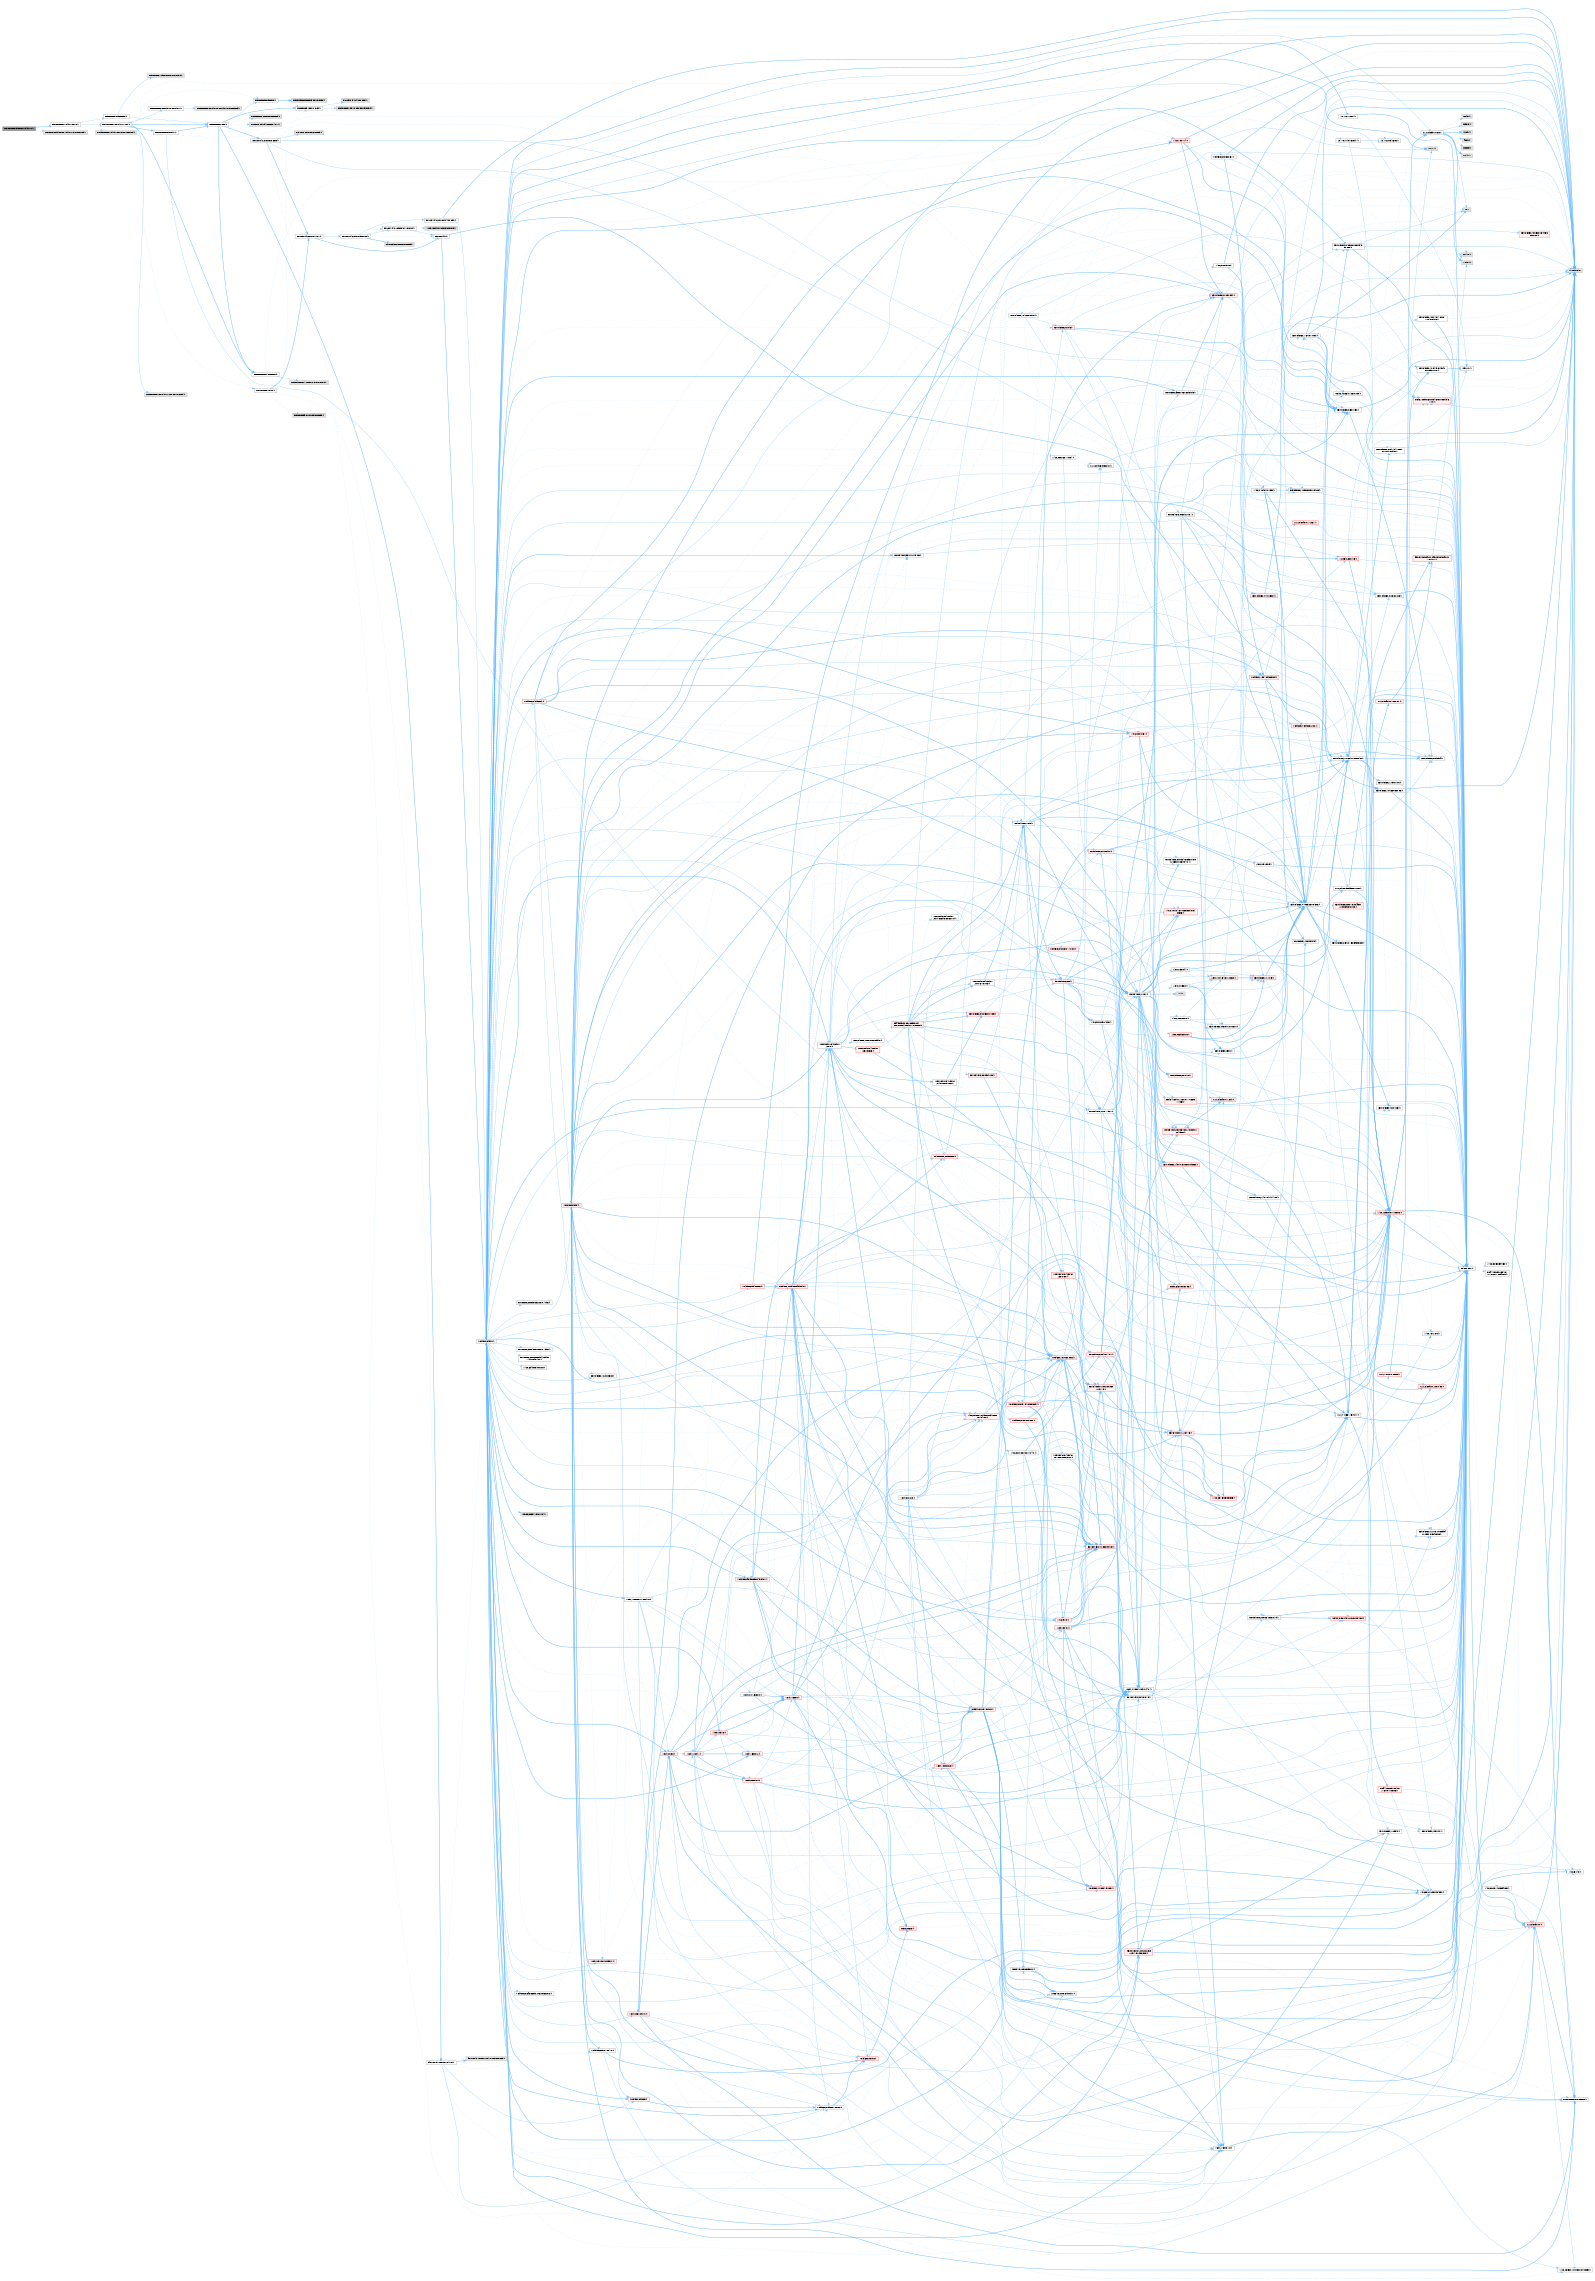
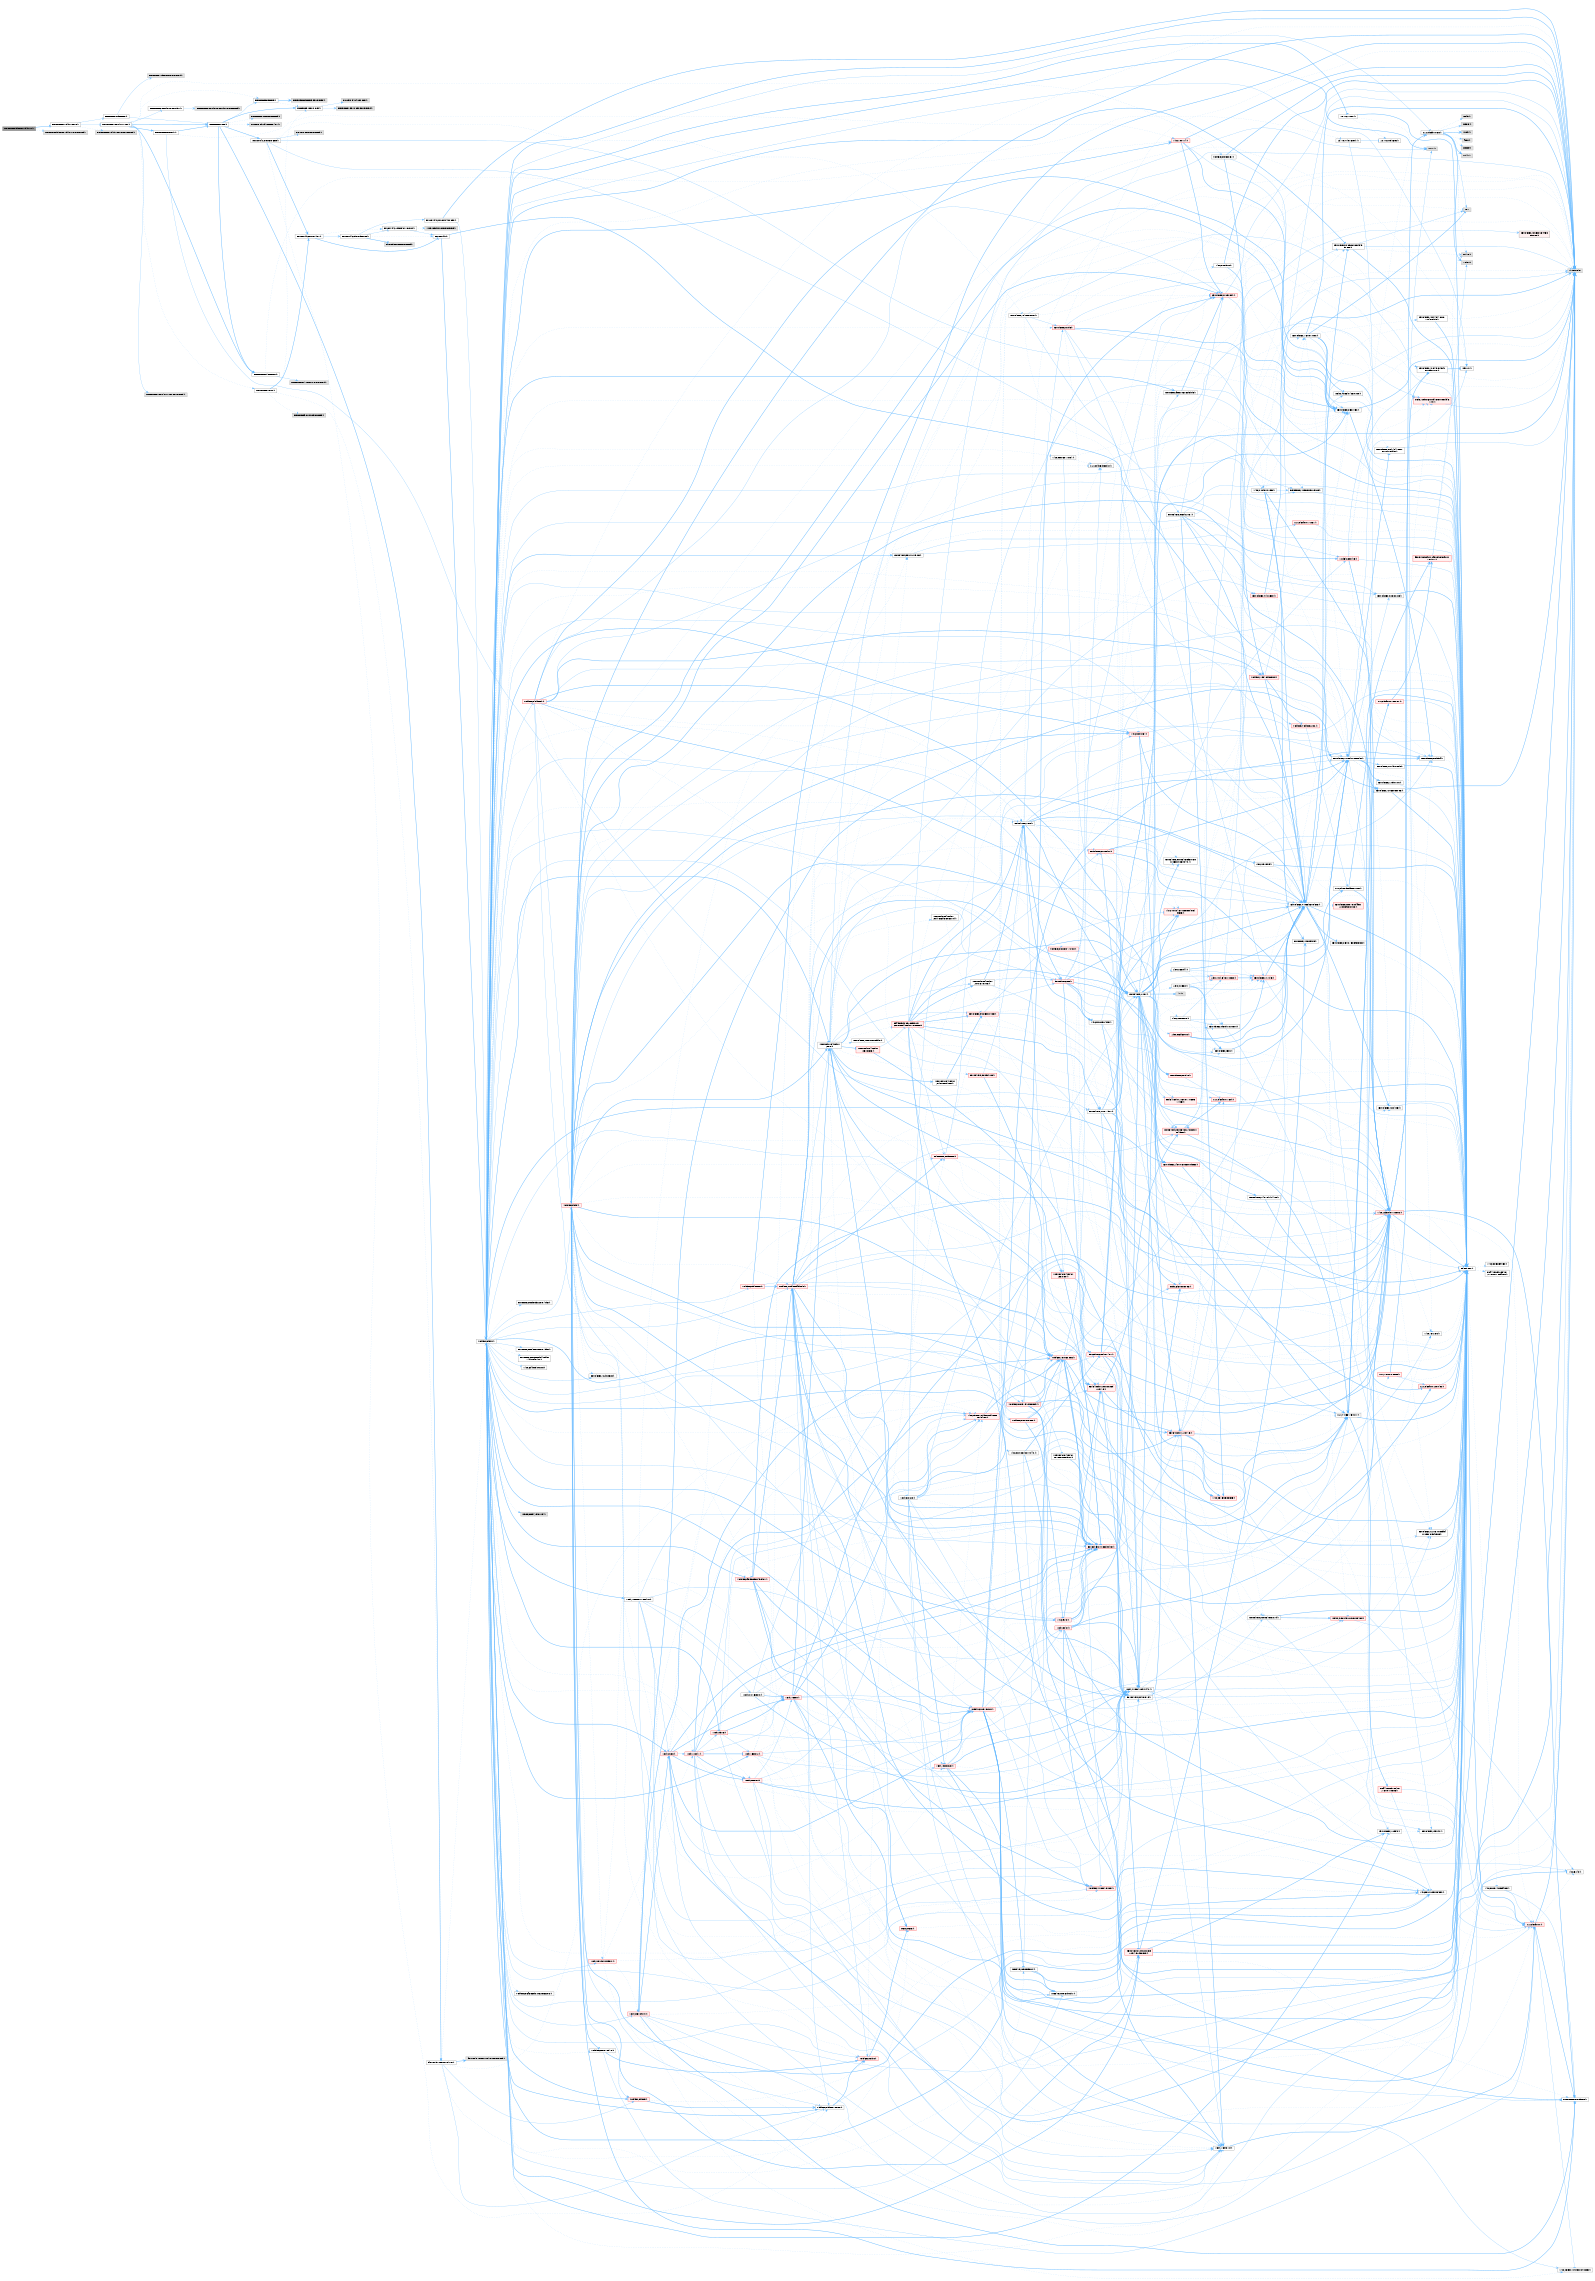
node "Templates/IsArithmetic.h": added
